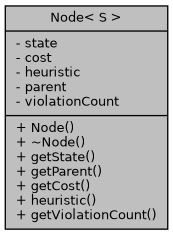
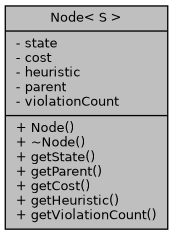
node "Node< S >": text "+ heuristic()" -> "+ getHeuristic()"
